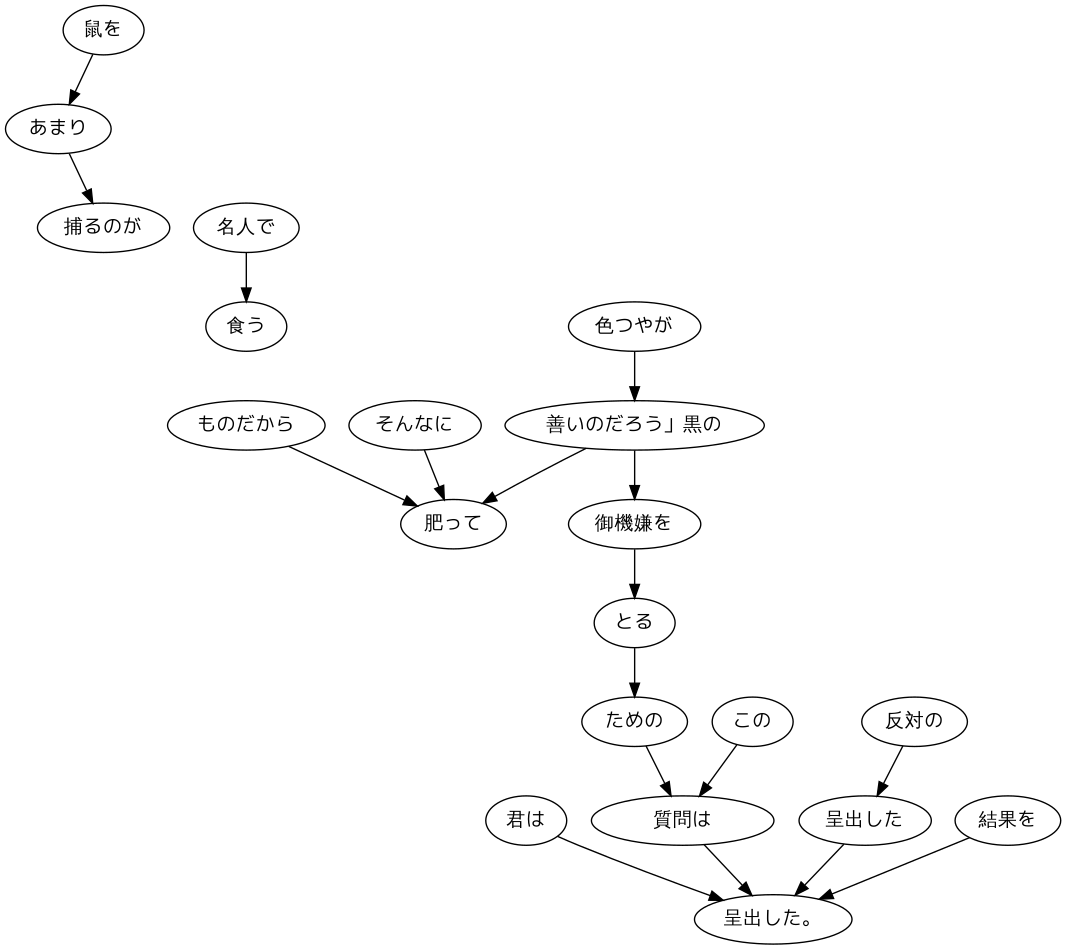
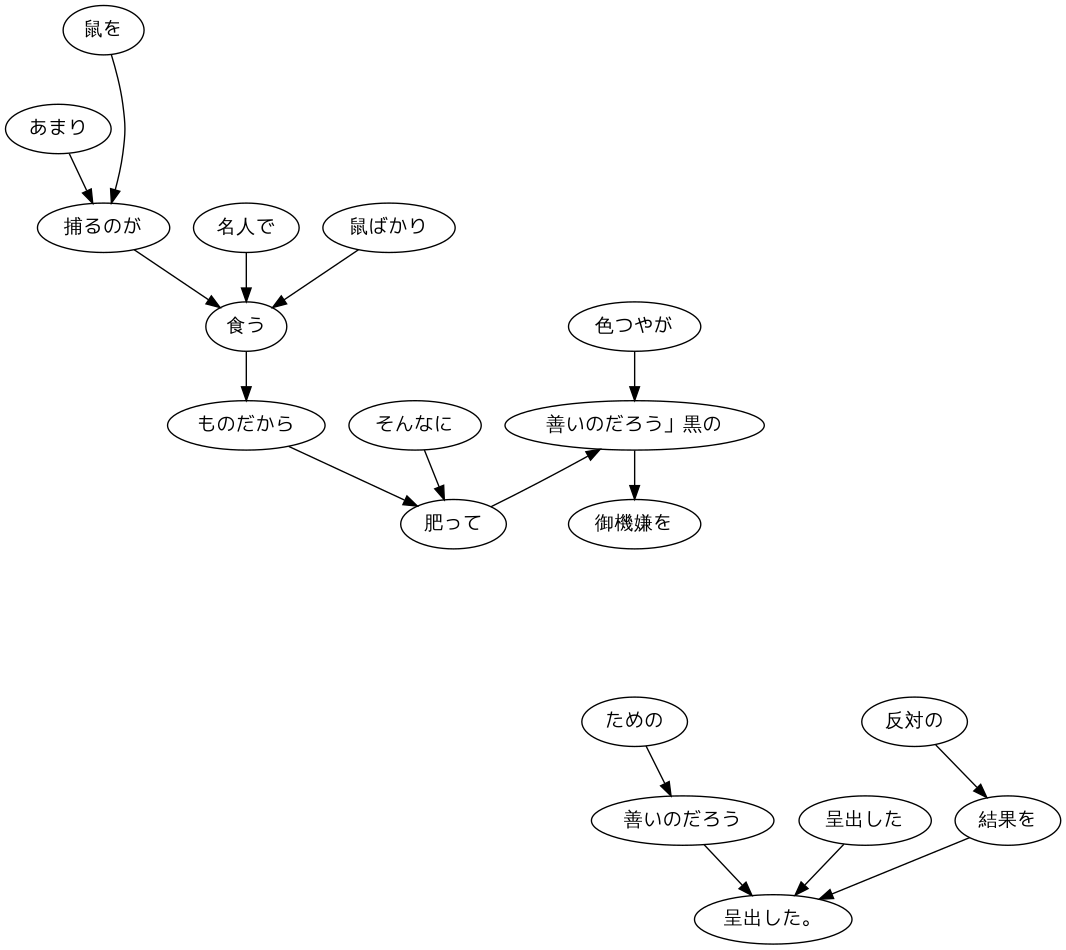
edge "鼠を" -> "あまり": now "鼠を" -> "捕るのが"
node "鼠ばかり": added
edge "捕るのが" -> "食う": added
edge "食う" -> "ものだから": added
edge "善いのだろう」黒の" -> "肥って": reversed
node "とる": removed
node "この": removed
edge "反対の" -> "呈出した": now "反対の" -> "結果を"
node "君は": removed
node "質問は": label "質問は" -> "善いのだろう"
